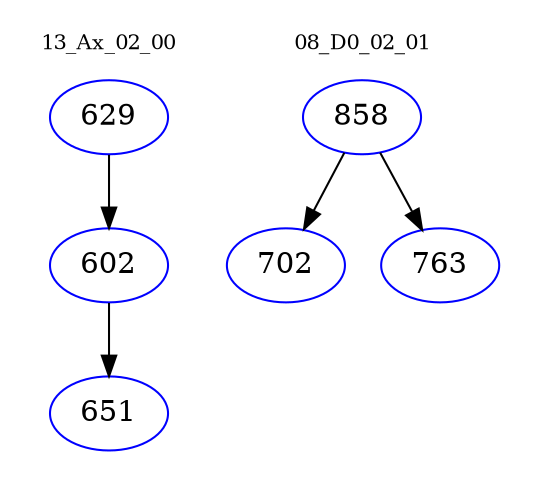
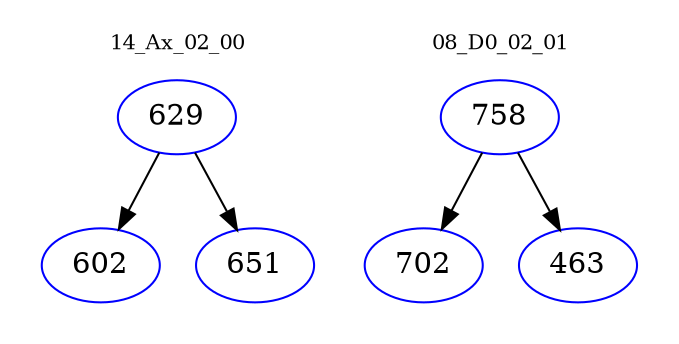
cluster "13_Ax_02_00": label "13_Ax_02_00" -> "14_Ax_02_00"
node "858": label "858" -> "758"
node "763": label "763" -> "463"
edge "602" -> "651": now "629" -> "651"
